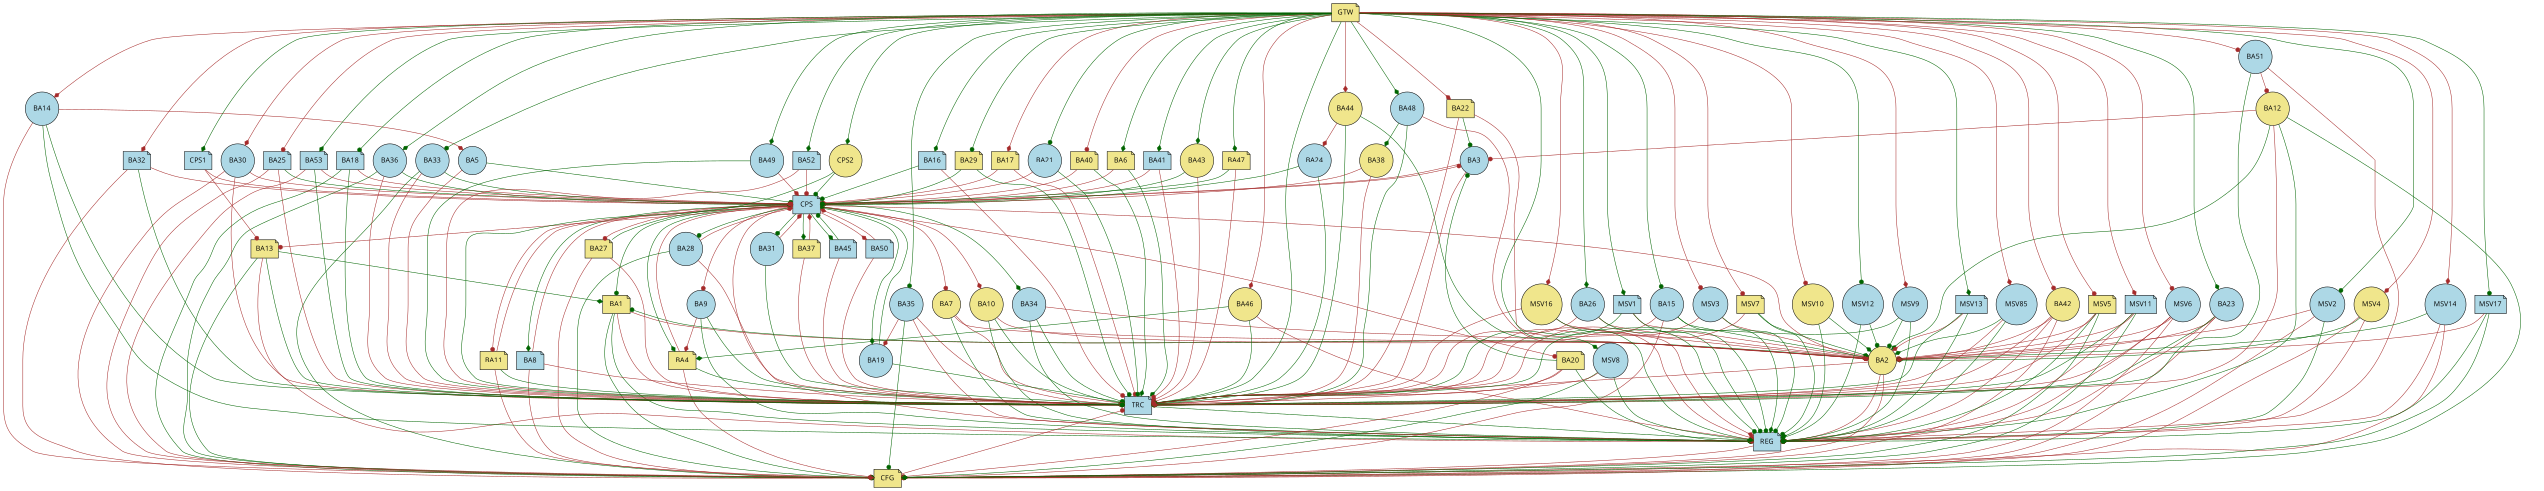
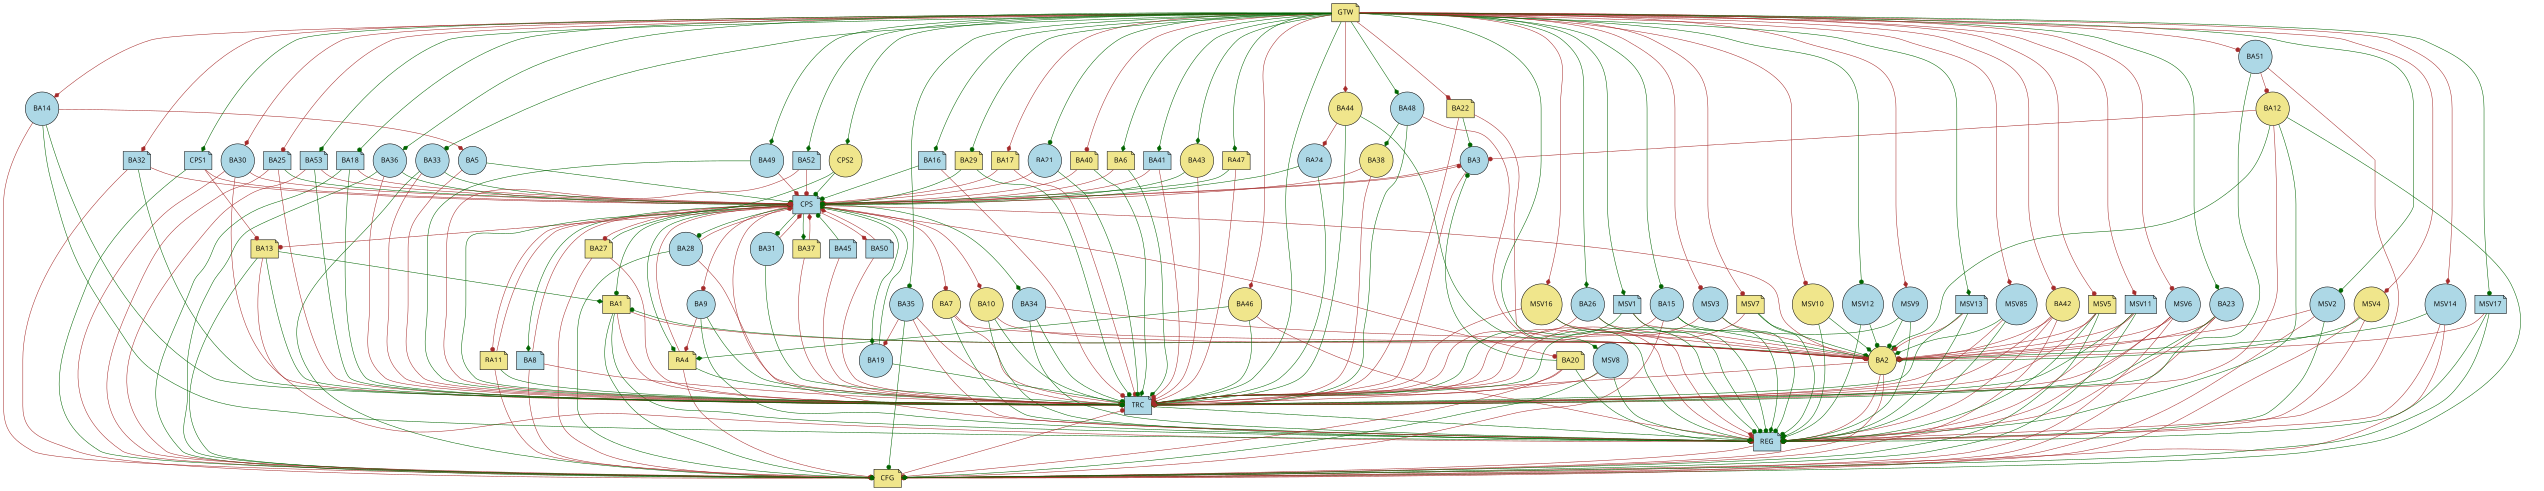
edge "CPS" -> "BA45": removed
edge "CPS1" -> "CFG": added
